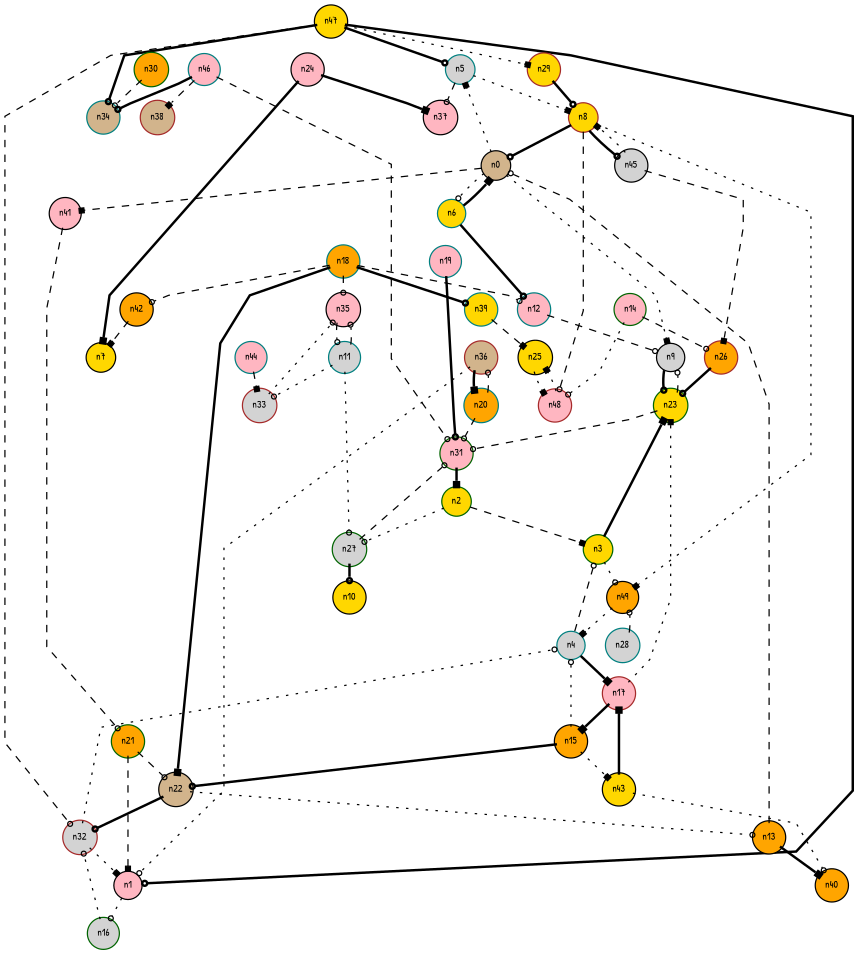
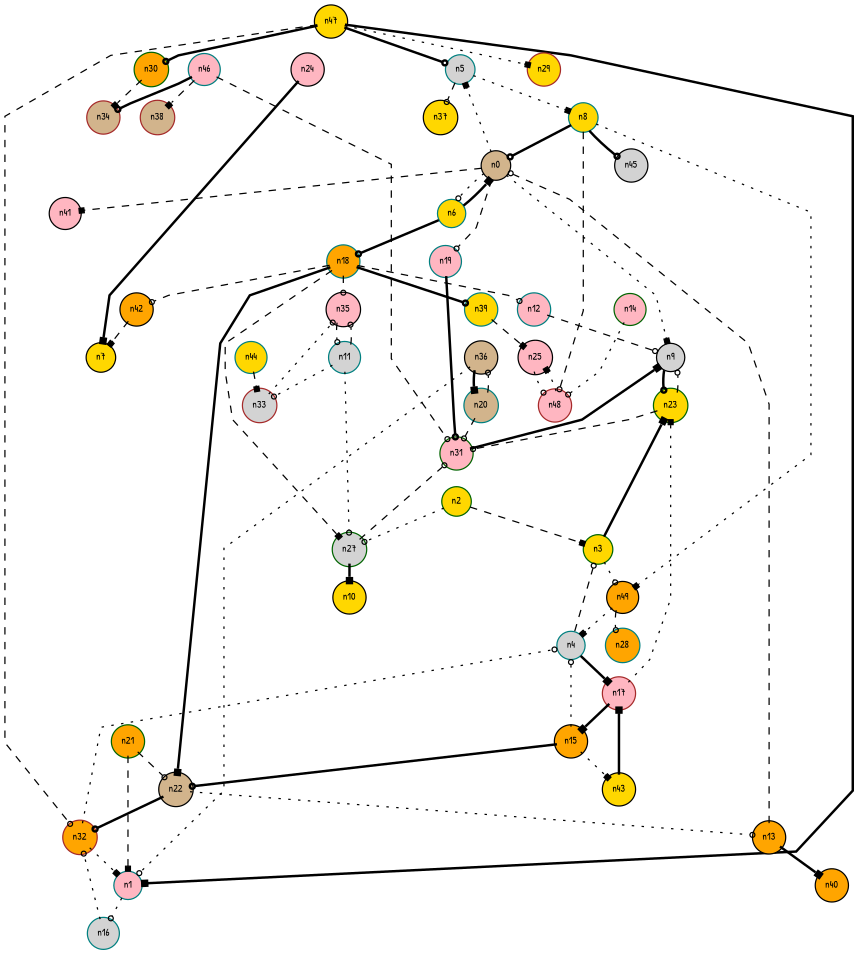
edge "n47" -> "n34": now "n47" -> "n30"
edge "n30" -> "n34": arrowhead odot -> box
edge "n29" -> "n8": removed
edge "n24" -> "n37": removed
node "n34": color teal -> brown
node "n37": fillcolor lightpink -> gold
node "n8": color brown -> teal
edge "n45" -> "n8": removed
edge "n0" -> "n19": added
edge "n6" -> "n12": now "n6" -> "n18"
node "n44": fillcolor lightpink -> gold
node "n36": color brown -> black
node "n25": fillcolor gold -> lightpink
node "n26": removed
edge "n25" -> "n48": arrowhead box -> odot
edge "n18" -> "n27": added
node "n20": fillcolor orange -> tan
edge "n31" -> "n2": now "n31" -> "n9"
edge "n41" -> "n21": removed
edge "n47" -> "n1": arrowhead odot -> box
edge "n27" -> "n10": arrowhead odot -> box
edge "n28" -> "n49": reversed
node "n28": fillcolor lightgrey -> orange
edge "n43" -> "n40": removed
node "n32": fillcolor lightgrey -> orange
node "n1": color black -> teal
node "n16": color darkgreen -> teal
